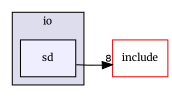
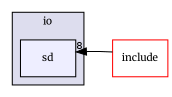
edge "sd" -> "include": reversed
